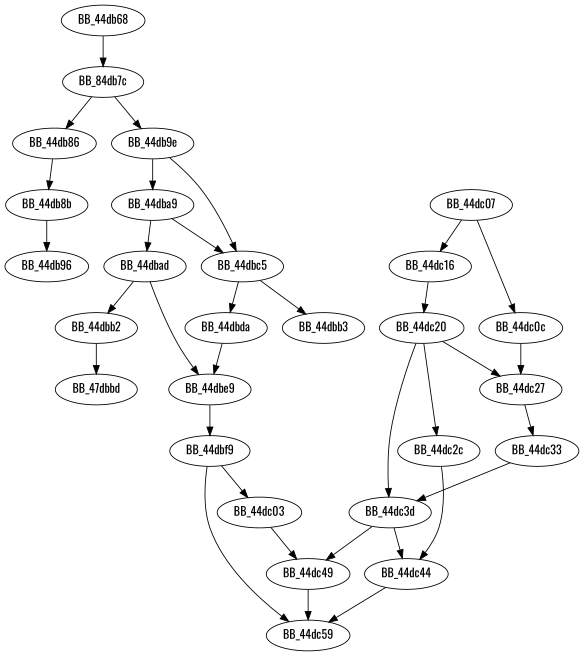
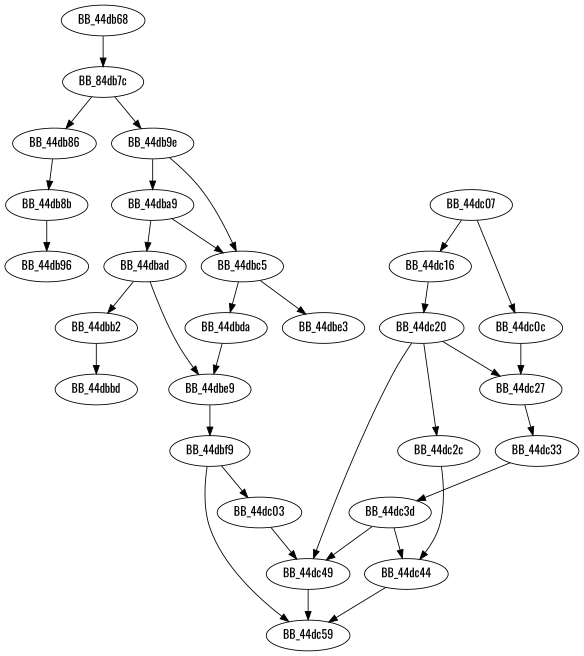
node "BB_44dbb3": label "BB_44dbb3" -> "BB_44dbe3"
node "BB_47dbbd": label "BB_47dbbd" -> "BB_44dbbd"
edge "BB_44dc20" -> "BB_44dc3d": now "BB_44dc20" -> "BB_44dc49"
